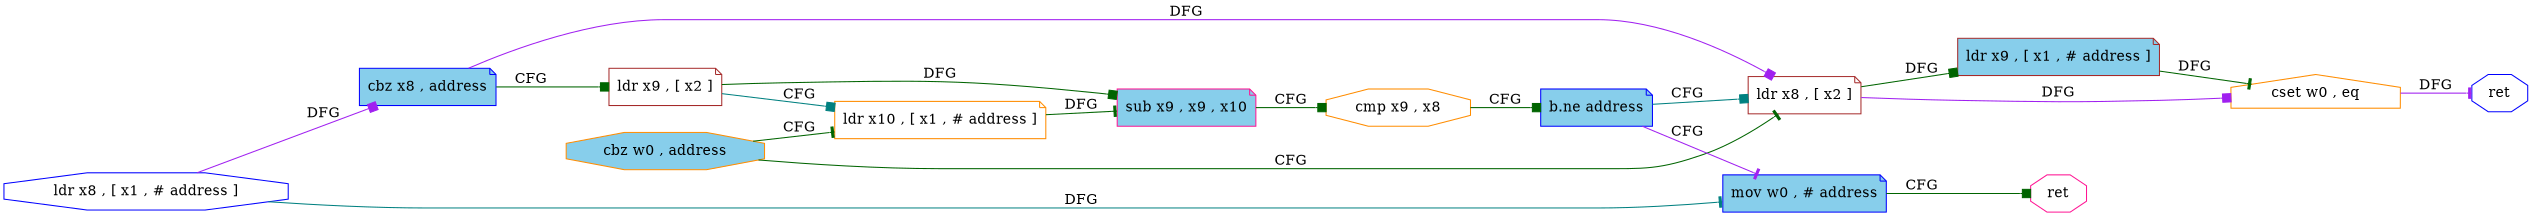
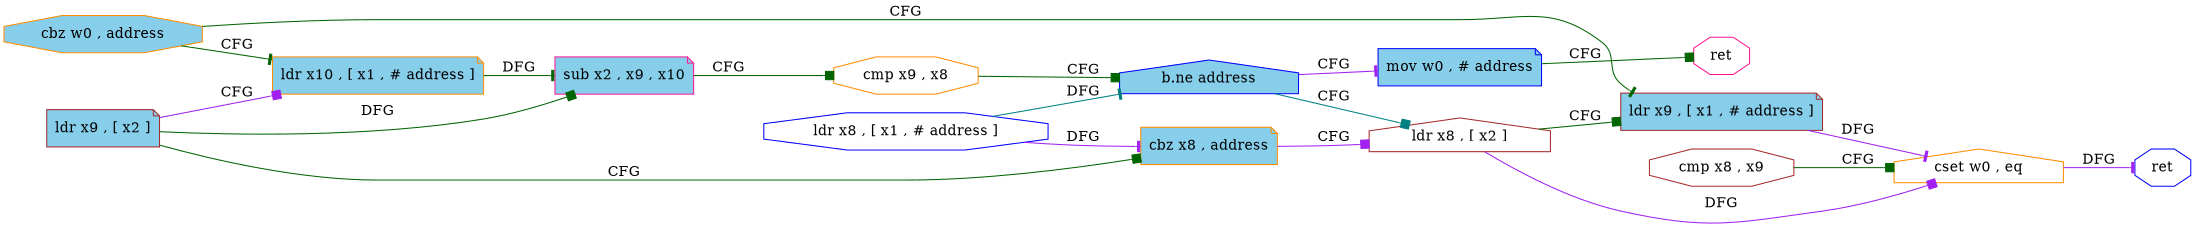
edge "cbz x8 , address" -> "ldr x8 , [ x2 ]": label "DFG" -> "CFG"
edge "ldr x8 , [ x2 ]" -> "ldr x9 , [ x1 , # address ]": label "DFG" -> "CFG"
edge "ldr x9 , [ x1 , # address ]" -> "cset w0 , eq": color darkgreen -> purple
node "cbz x8 , address": color blue -> darkorange
edge "cbz x8 , address" -> "ldr x9 , [ x2 ]": reversed
node "ldr x9 , [ x2 ]": fillcolor white -> skyblue
node "ldr x8 , [ x2 ]": shape note -> house
edge "ldr x9 , [ x2 ]" -> "ldr x10 , [ x1 , # address ]": color teal -> purple
node "sub x9 , x9 , x10": label "sub x9 , x9 , x10" -> "sub x2 , x9 , x10"
node "b.ne address": shape note -> house
node "ldr x10 , [ x1 , # address ]": fillcolor white -> skyblue
edge "ldr x8 , [ x1 , # address ]" -> "cbz x8 , address": arrowhead box -> tee
node "cmp x8 , x9": added
edge "cbz w0 , address" -> "ldr x8 , [ x2 ]": now "cbz w0 , address" -> "ldr x9 , [ x1 , # address ]"
edge "ldr x8 , [ x1 , # address ]" -> "mov w0 , # address": now "ldr x8 , [ x1 , # address ]" -> "b.ne address"
